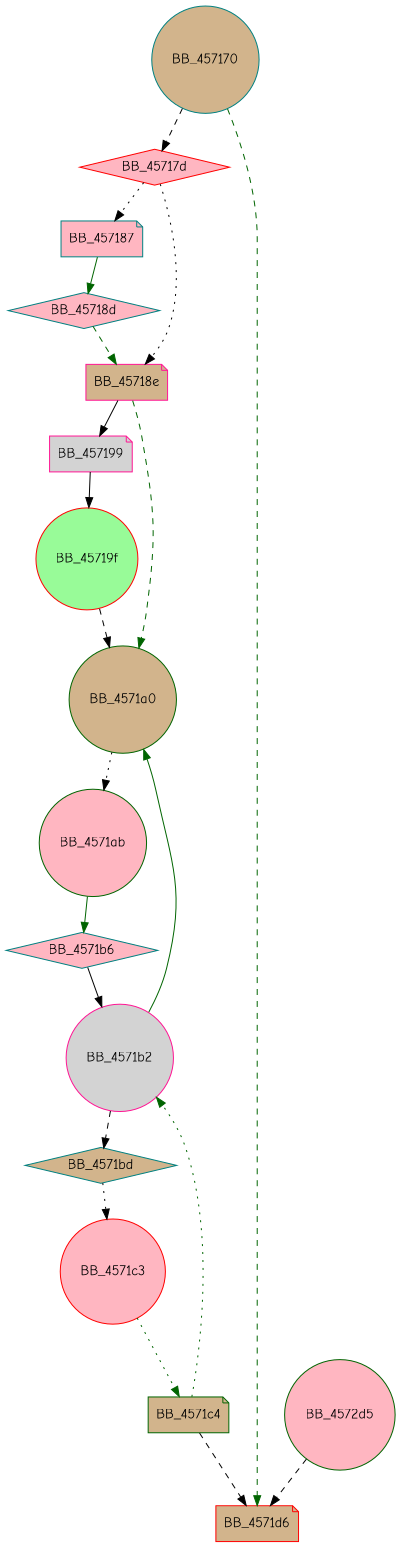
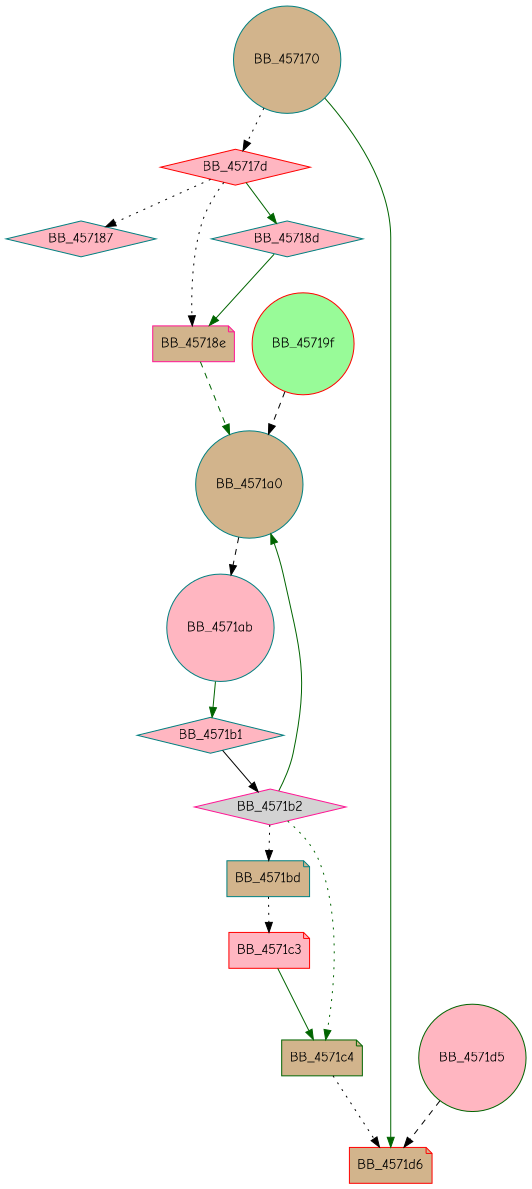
edge "BB_457170" -> "BB_45717d": style dashed -> dotted
node "BB_457187": shape note -> diamond
edge "BB_457187" -> "BB_45718d": now "BB_45717d" -> "BB_45718d"
edge "BB_45718d" -> "BB_45718e": style dashed -> solid
node "BB_457199": removed
node "BB_4571a0": color darkgreen -> teal
edge "BB_4571a0" -> "BB_4571ab": style dotted -> dashed
edge "BB_457170" -> "BB_4571d6": style dashed -> solid
node "BB_4571ab": color darkgreen -> teal
node "BB_4571b6": label "BB_4571b6" -> "BB_4571b1"
node "BB_4571b2": shape circle -> diamond
edge "BB_4571b2" -> "BB_4571bd": style dashed -> dotted
node "BB_4571bd": shape diamond -> note
edge "BB_4571c4" -> "BB_4571b2": reversed
node "BB_4571c3": shape circle -> note
edge "BB_4571c3" -> "BB_4571c4": style dotted -> solid
node "BB_4572d5": label "BB_4572d5" -> "BB_4571d5"
edge "BB_4571c4" -> "BB_4571d6": style dashed -> dotted
